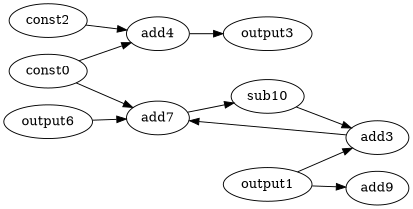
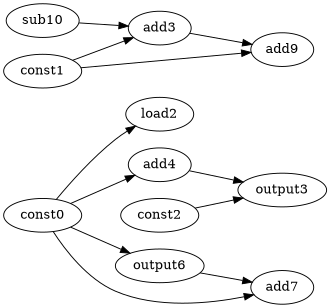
edge "const2" -> "add4": now "const2" -> "output3"
edge "add7" -> "sub10": removed
node "load2": added
edge "add3" -> "add7": now "add3" -> "add9"
node "output1": label "output1" -> "const1"
edge "const0" -> "output6": added
